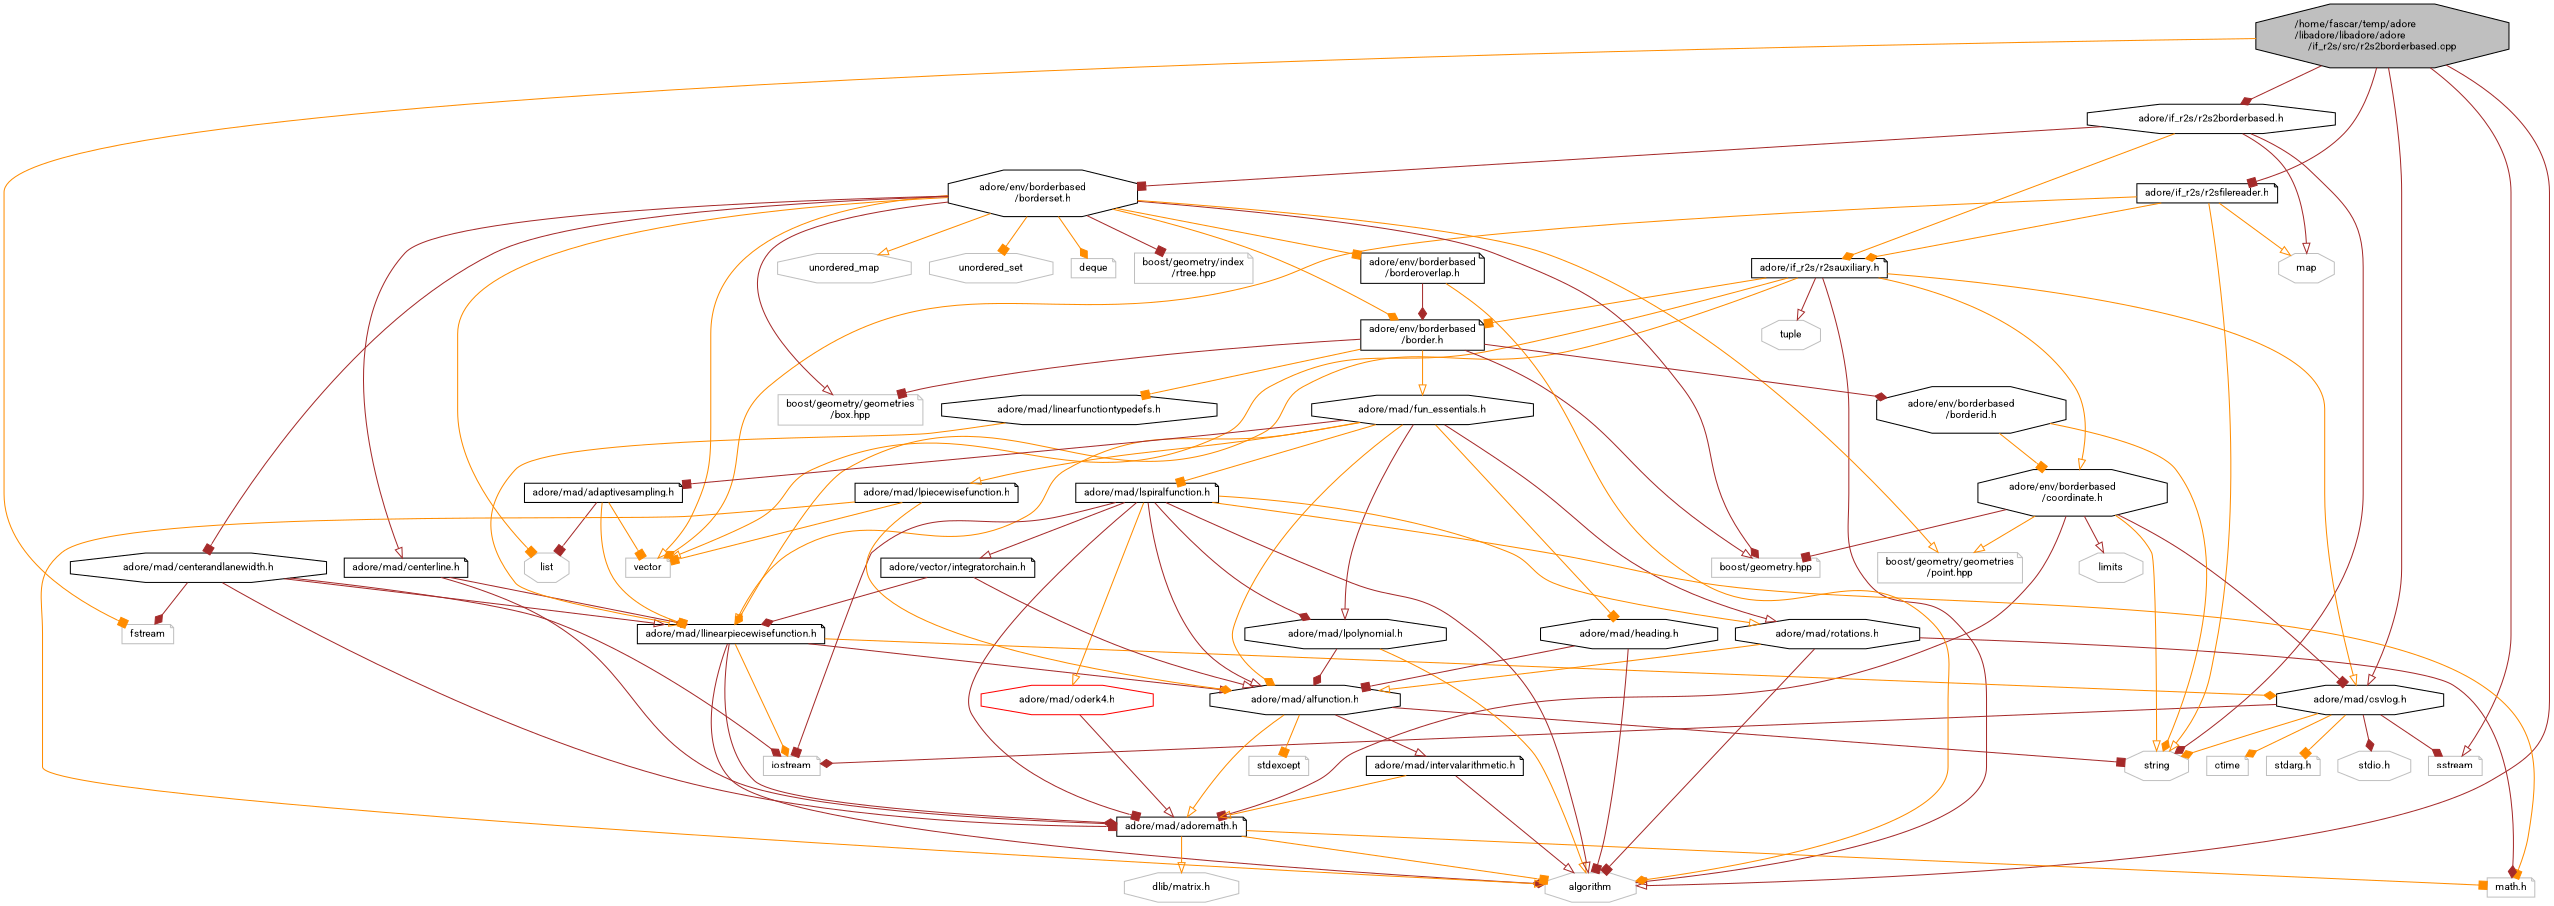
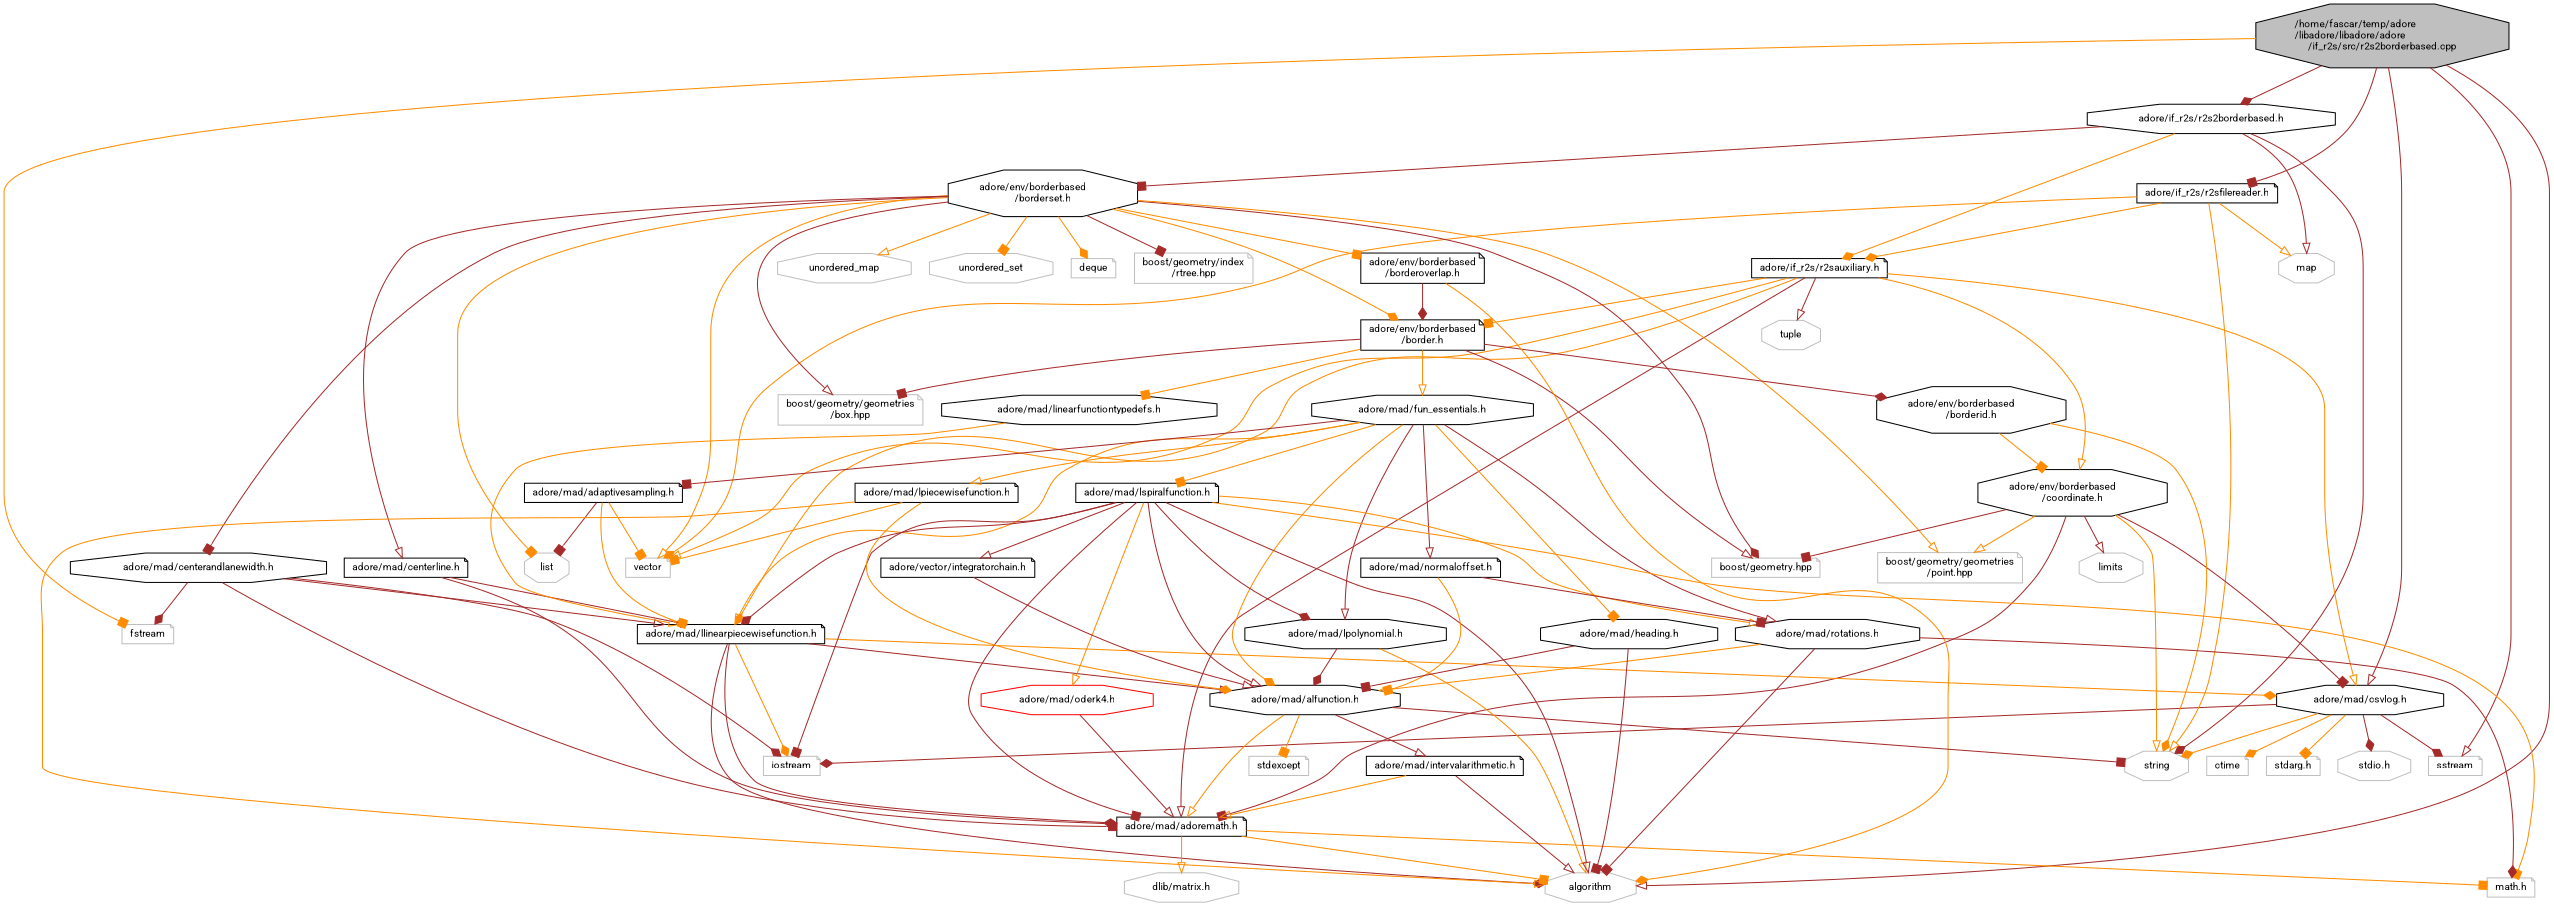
node "adore/mad/normaloffset.h": added
edge "adore/vector/integratorchain.h" -> "adore/mad/llinearpiecewisefunction.h": now "adore/mad/lspiralfunction.h" -> "adore/mad/llinearpiecewisefunction.h"
edge "adore/if_r2s/r2sauxiliary.h" -> "algorithm": now "adore/if_r2s/r2sauxiliary.h" -> "adore/mad/adoremath.h"
